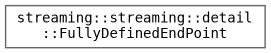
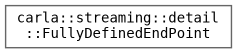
node "streaming::streaming::detail ::FullyDefinedEndPoint": label "streaming::streaming::detail ::FullyDefinedEndPoint" -> "carla::streaming::detail ::FullyDefinedEndPoint"
